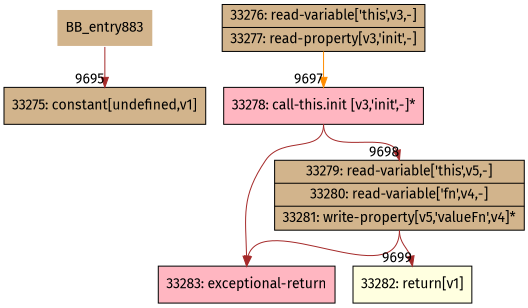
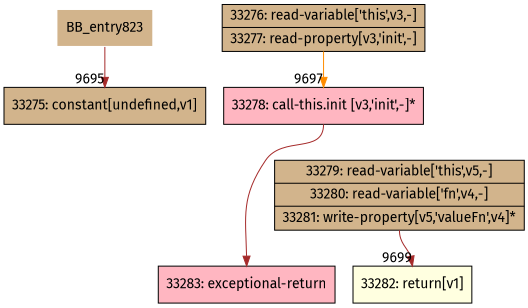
node "BB_entry883": label "BB_entry883" -> "BB_entry823"
edge "33278: call-this.init [v3,'init',-]*" -> "33279: read-variable['this',v5,-]": removed
edge "33279: read-variable['this',v5,-]" -> "33283: exceptional-return": removed
